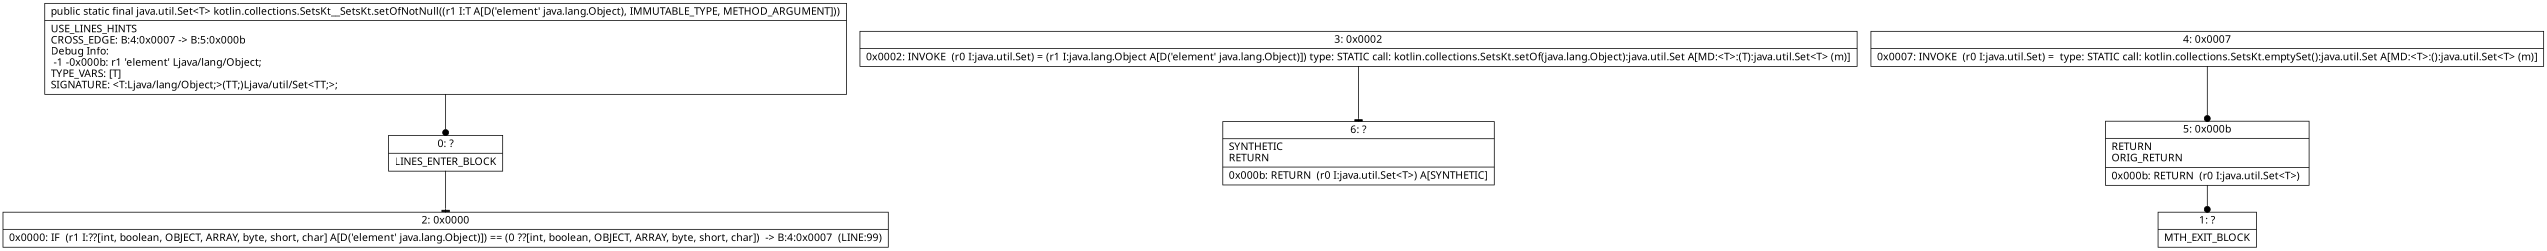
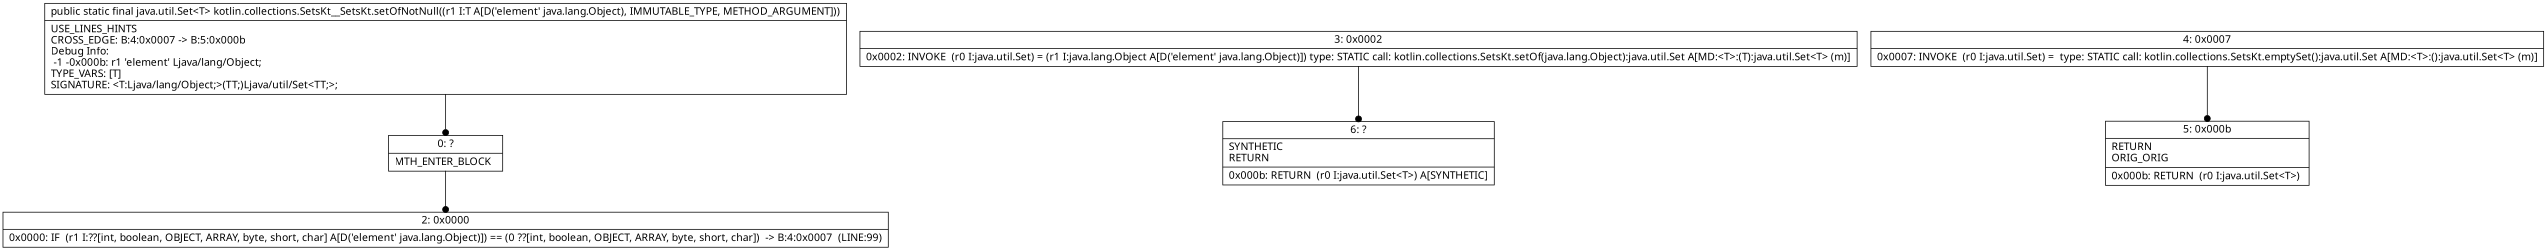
edge "3: 0x0002" -> "6: ?": arrowhead tee -> dot
node "5: 0x000b": text "ORIG_RETURN" -> "ORIG_ORIG"
node "0: ?": text "LINES_ENTER_BLOCK" -> "MTH_ENTER_BLOCK"
edge "0: ?" -> "2: 0x0000": arrowhead tee -> dot
node "1: ?": removed
